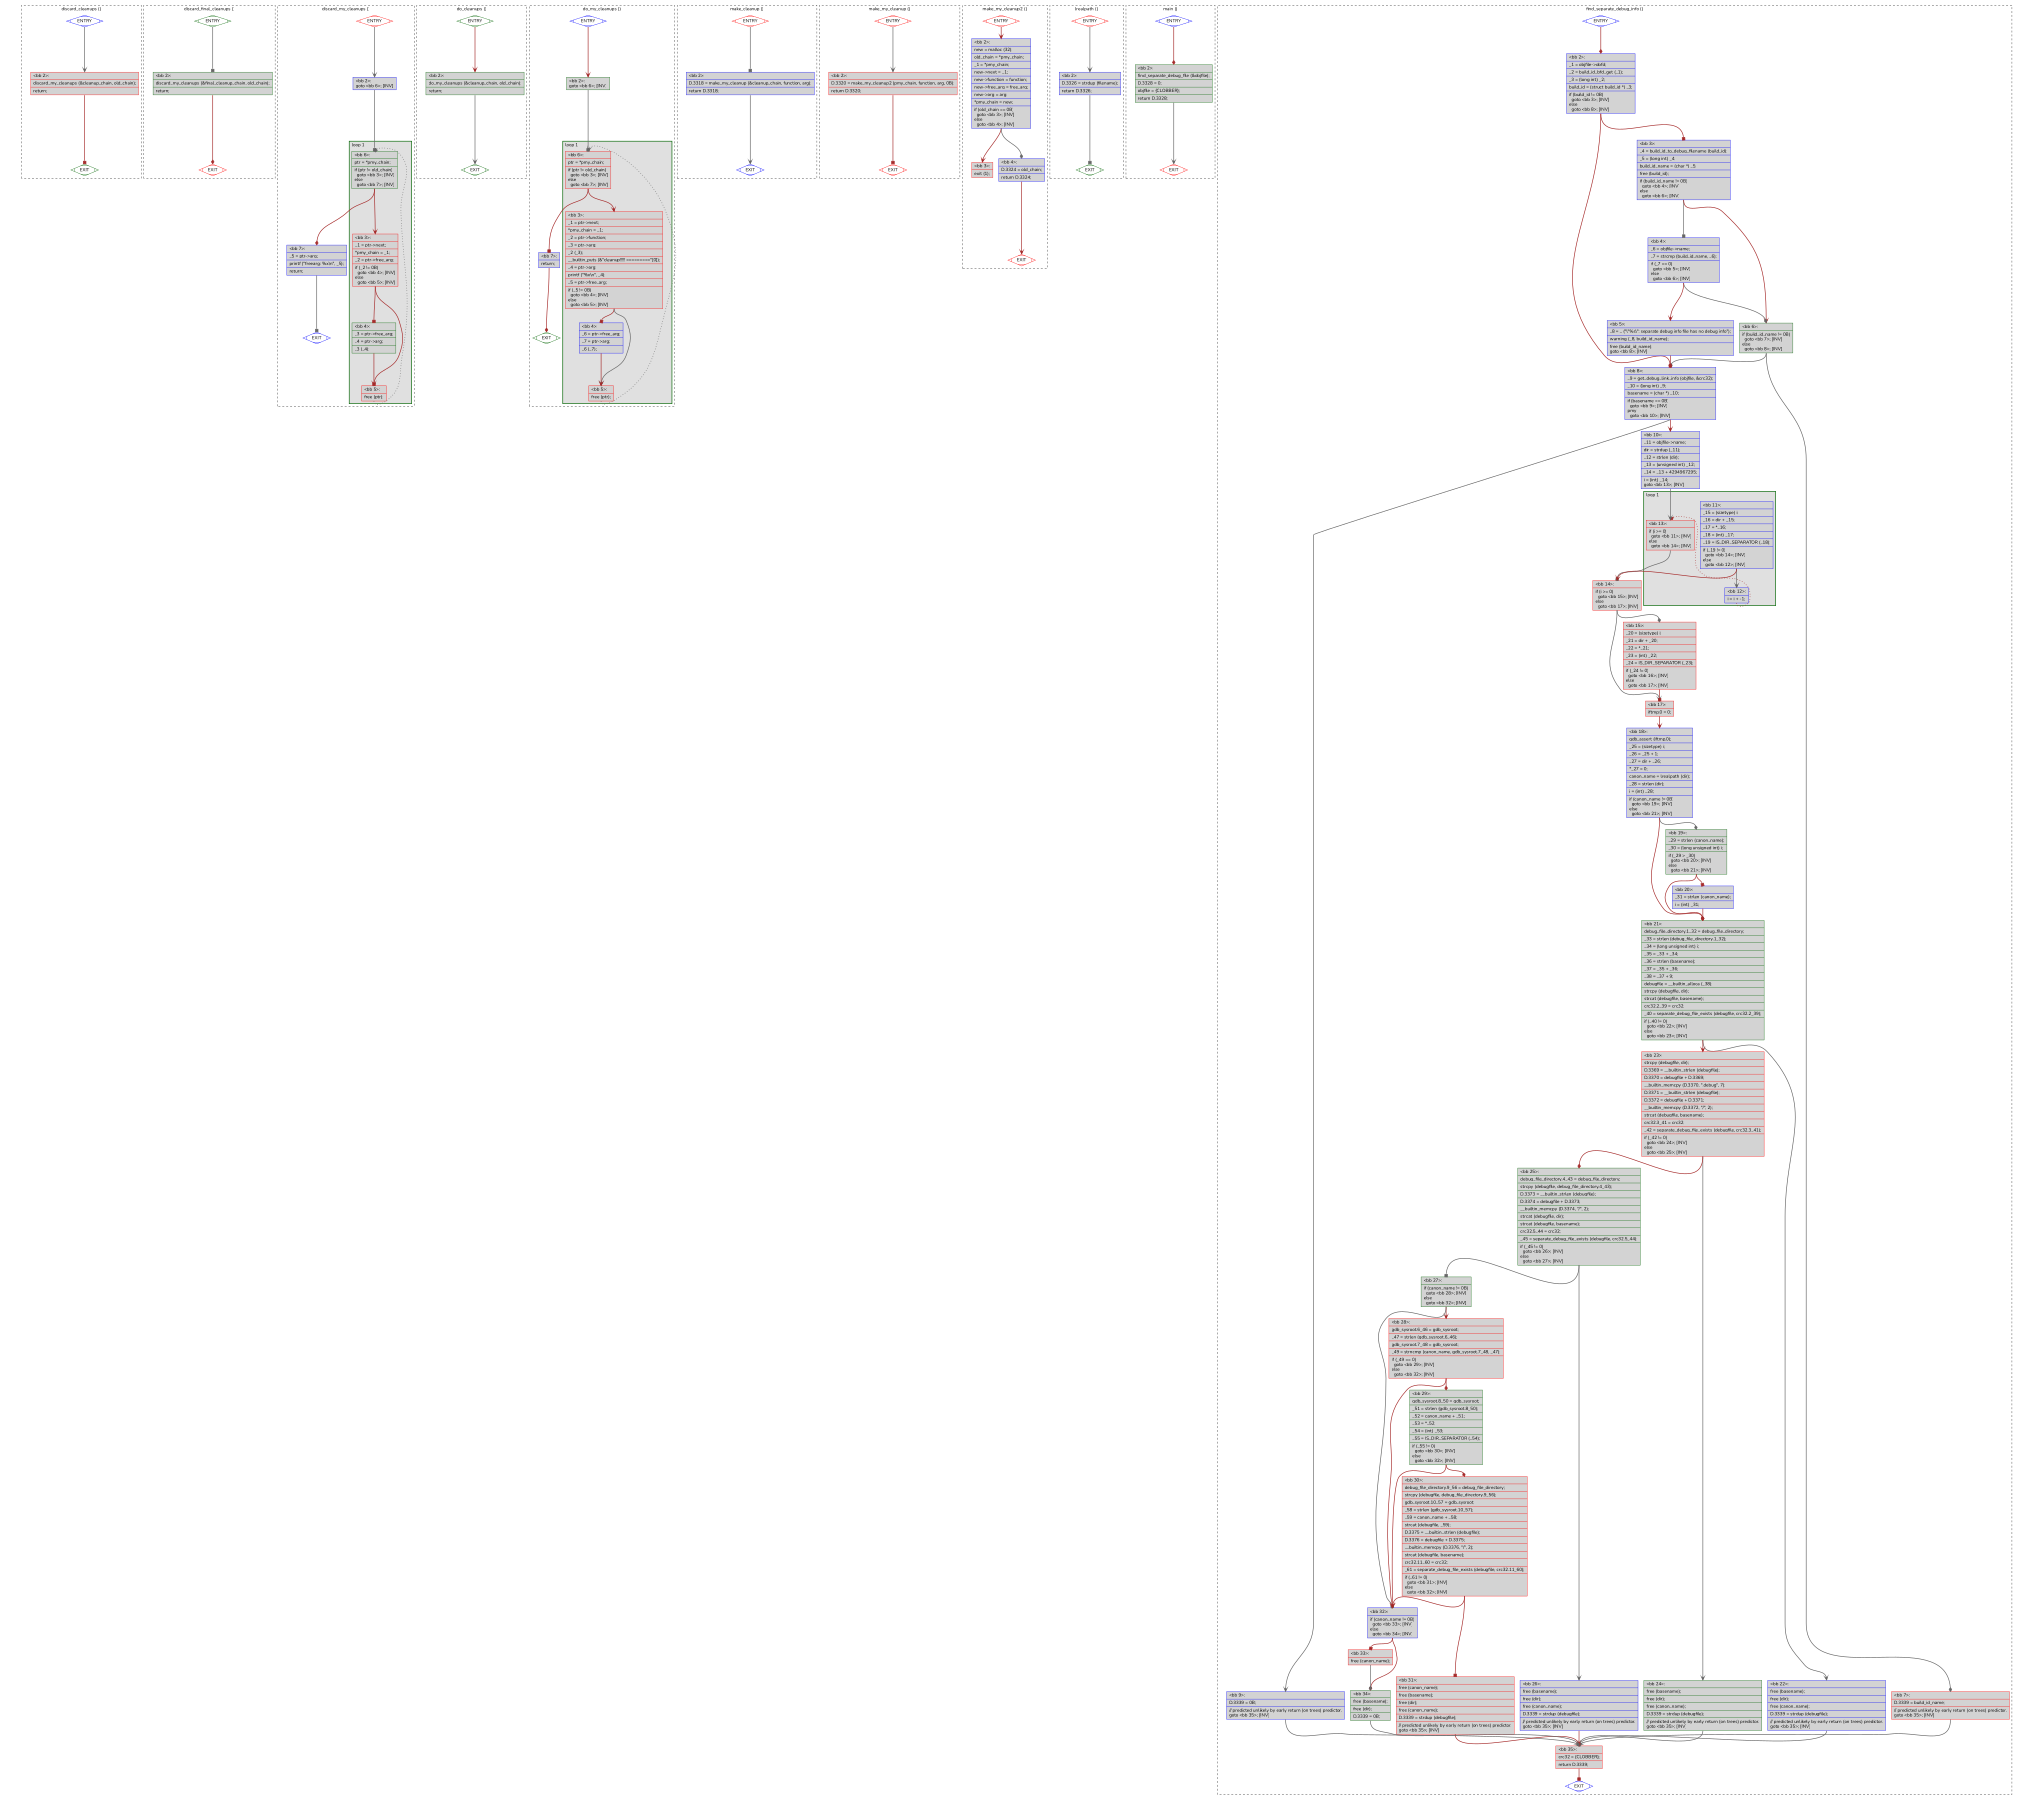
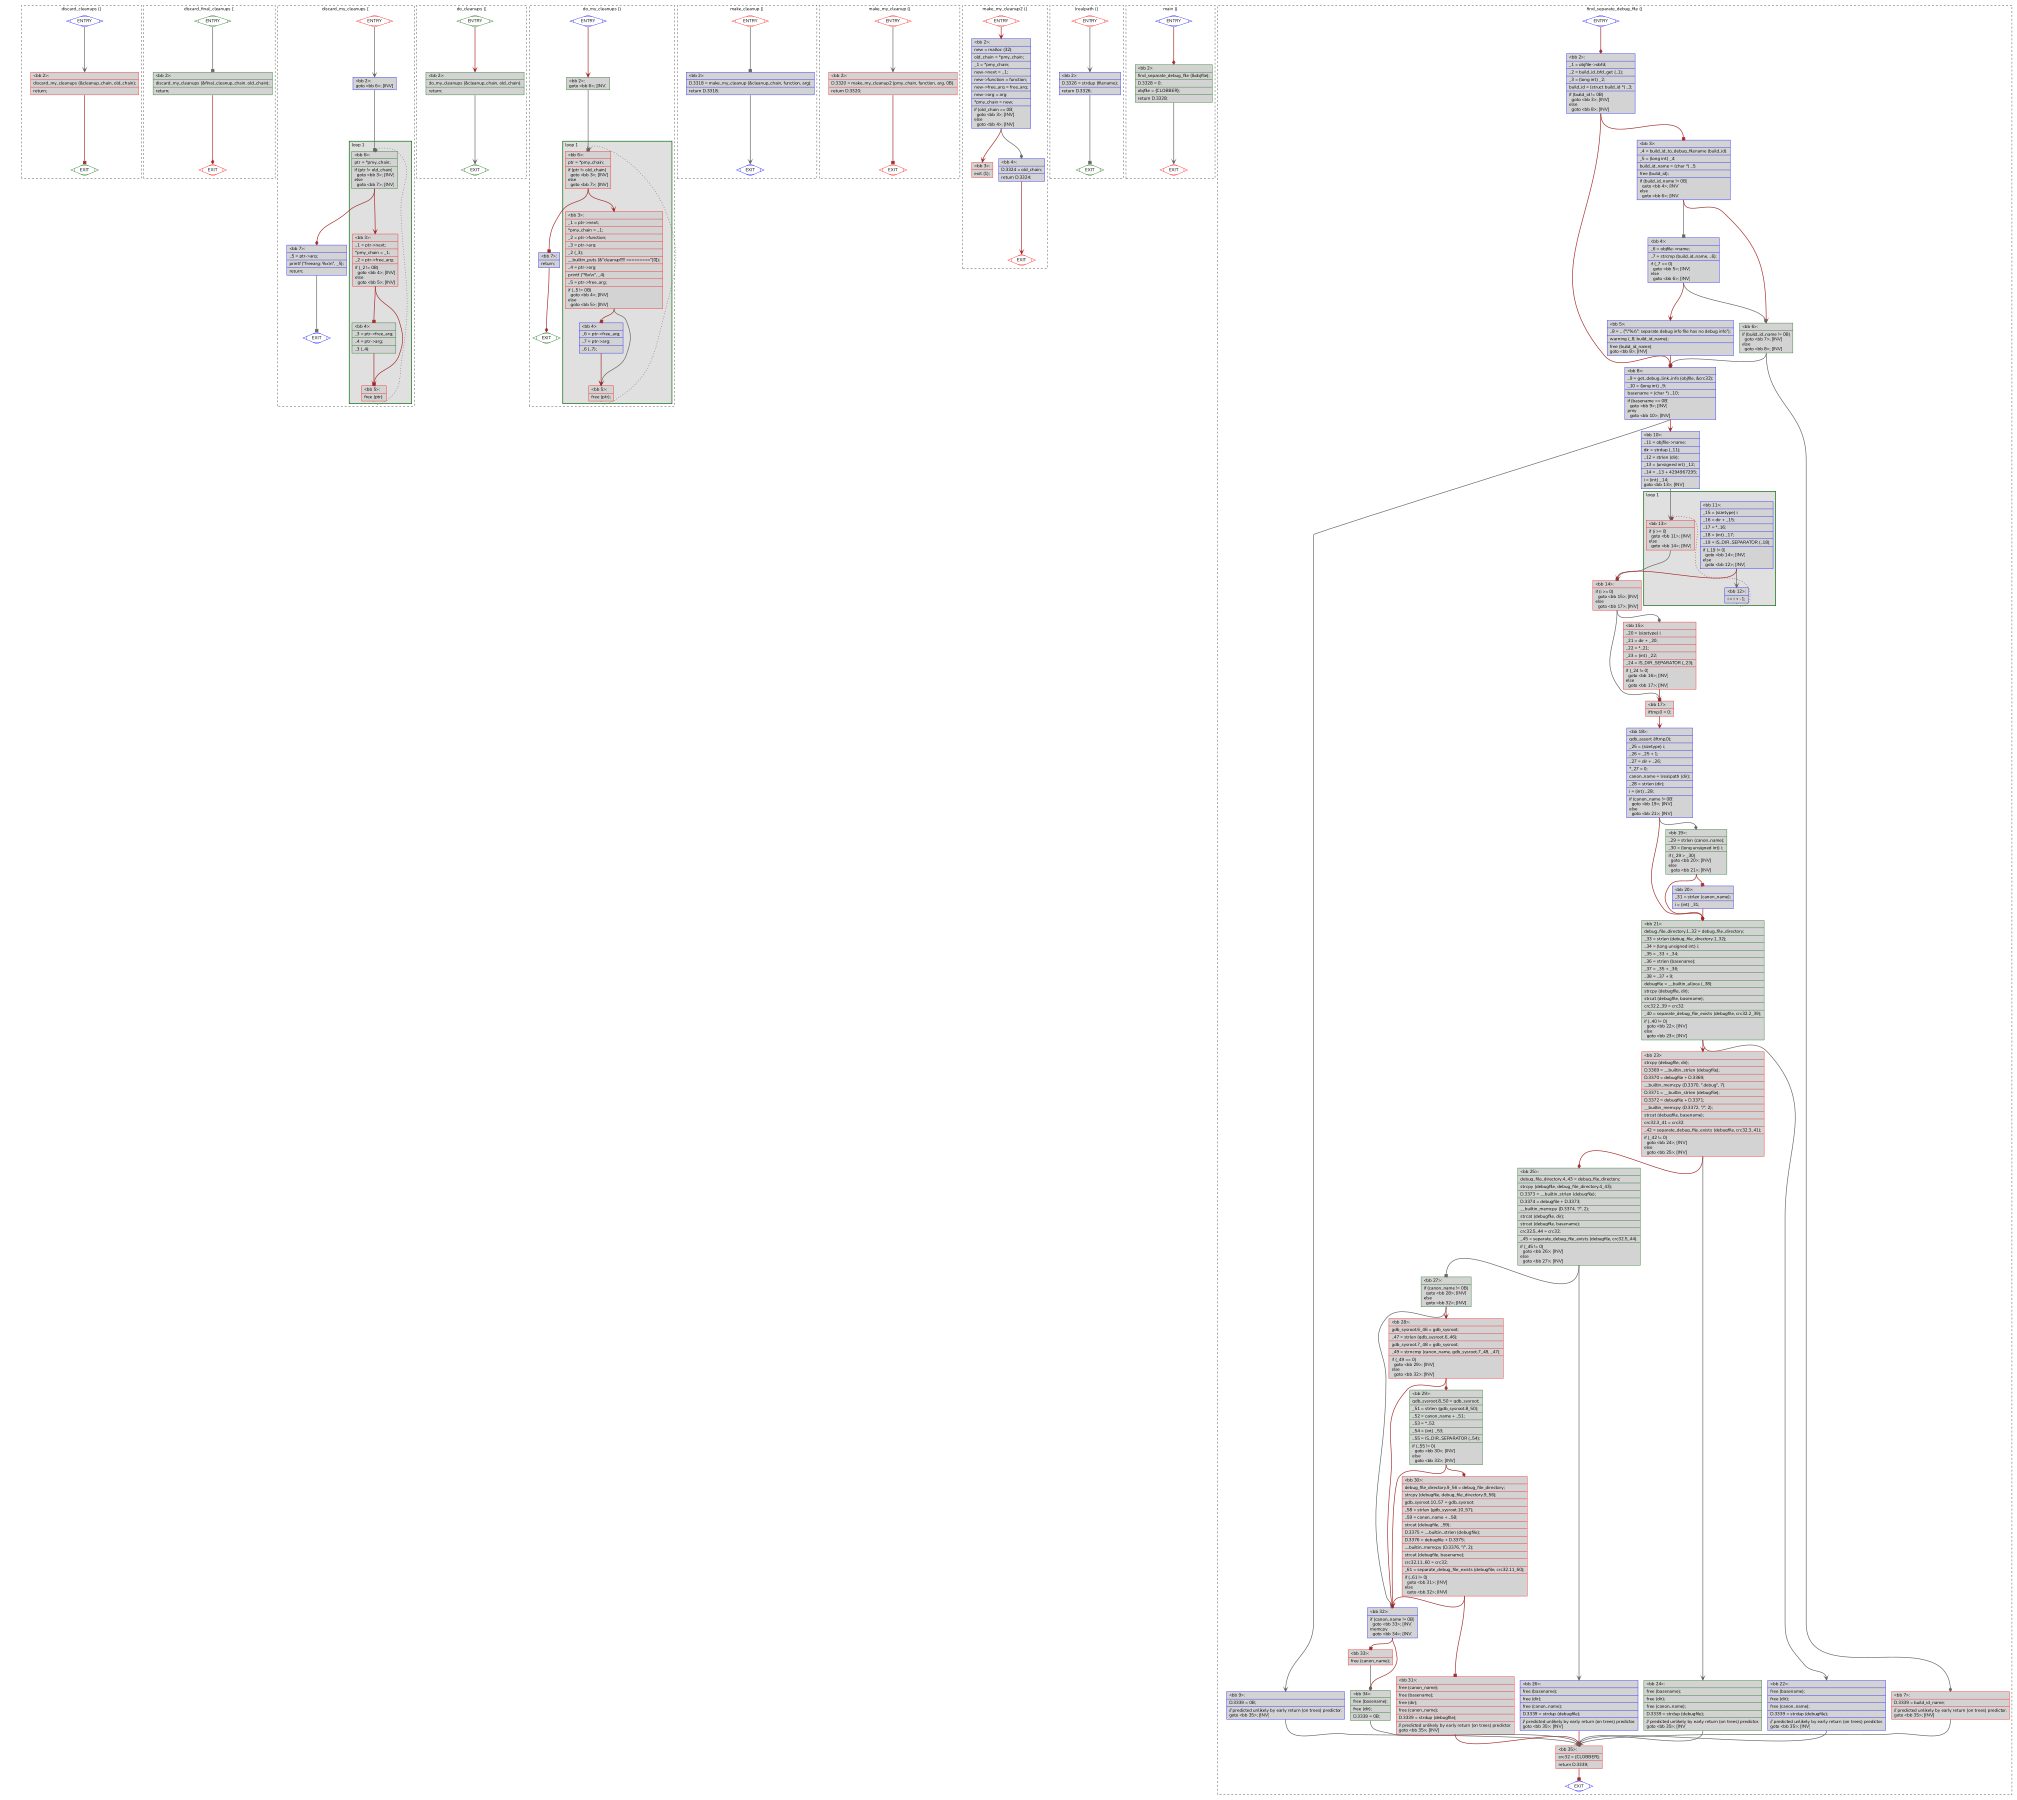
cluster "find_separate_debug_info ()": label "find_separate_debug_info ()" -> "find_separate_debug_file ()"
node "<bb 32>:": text "else" -> "memcpy"
